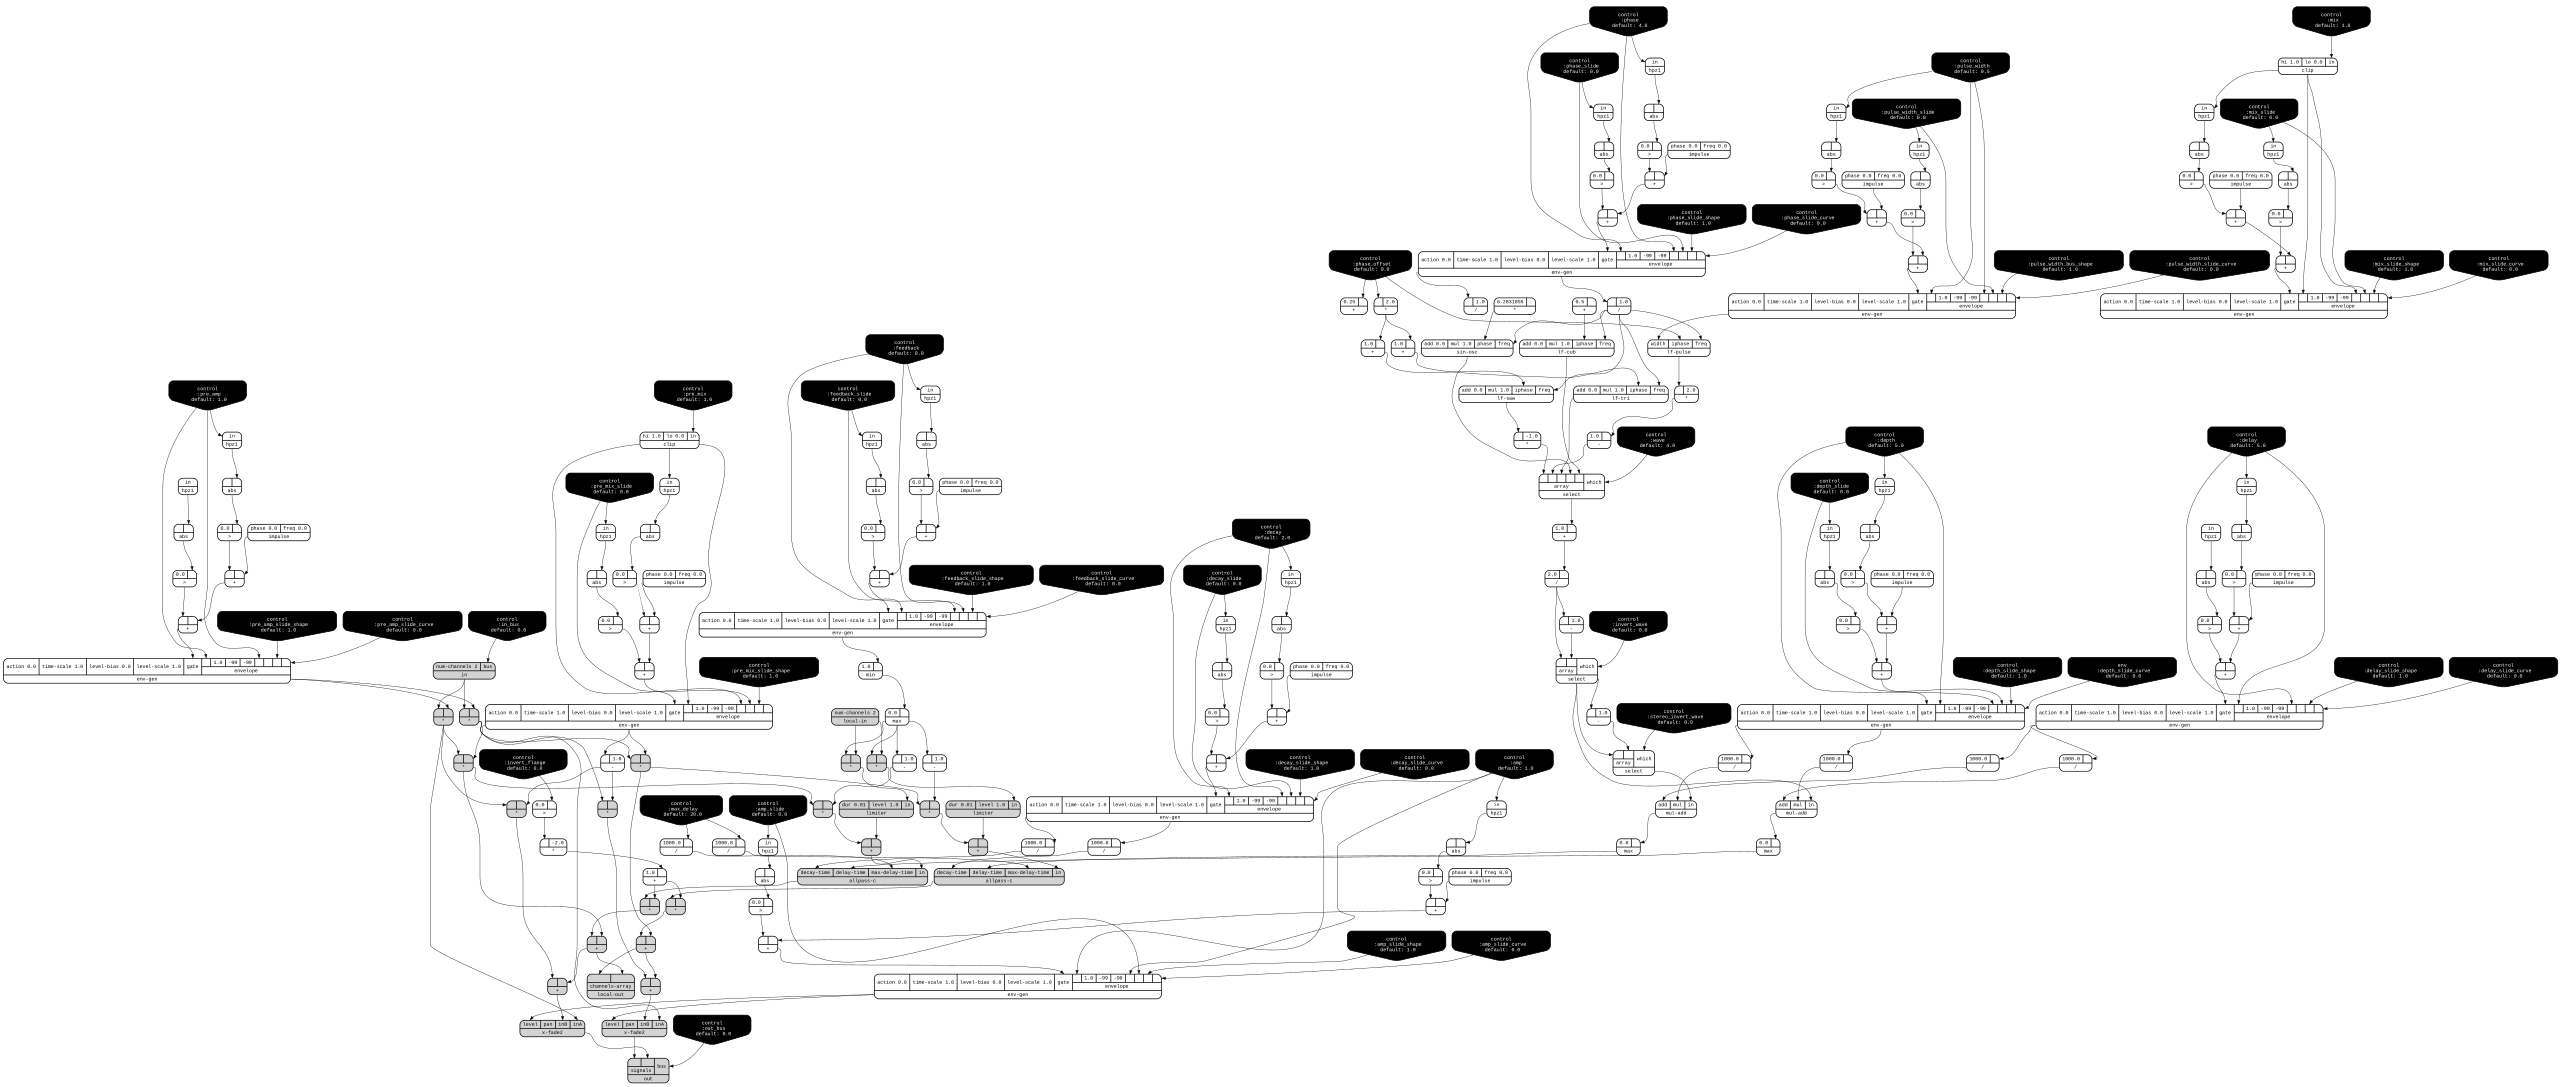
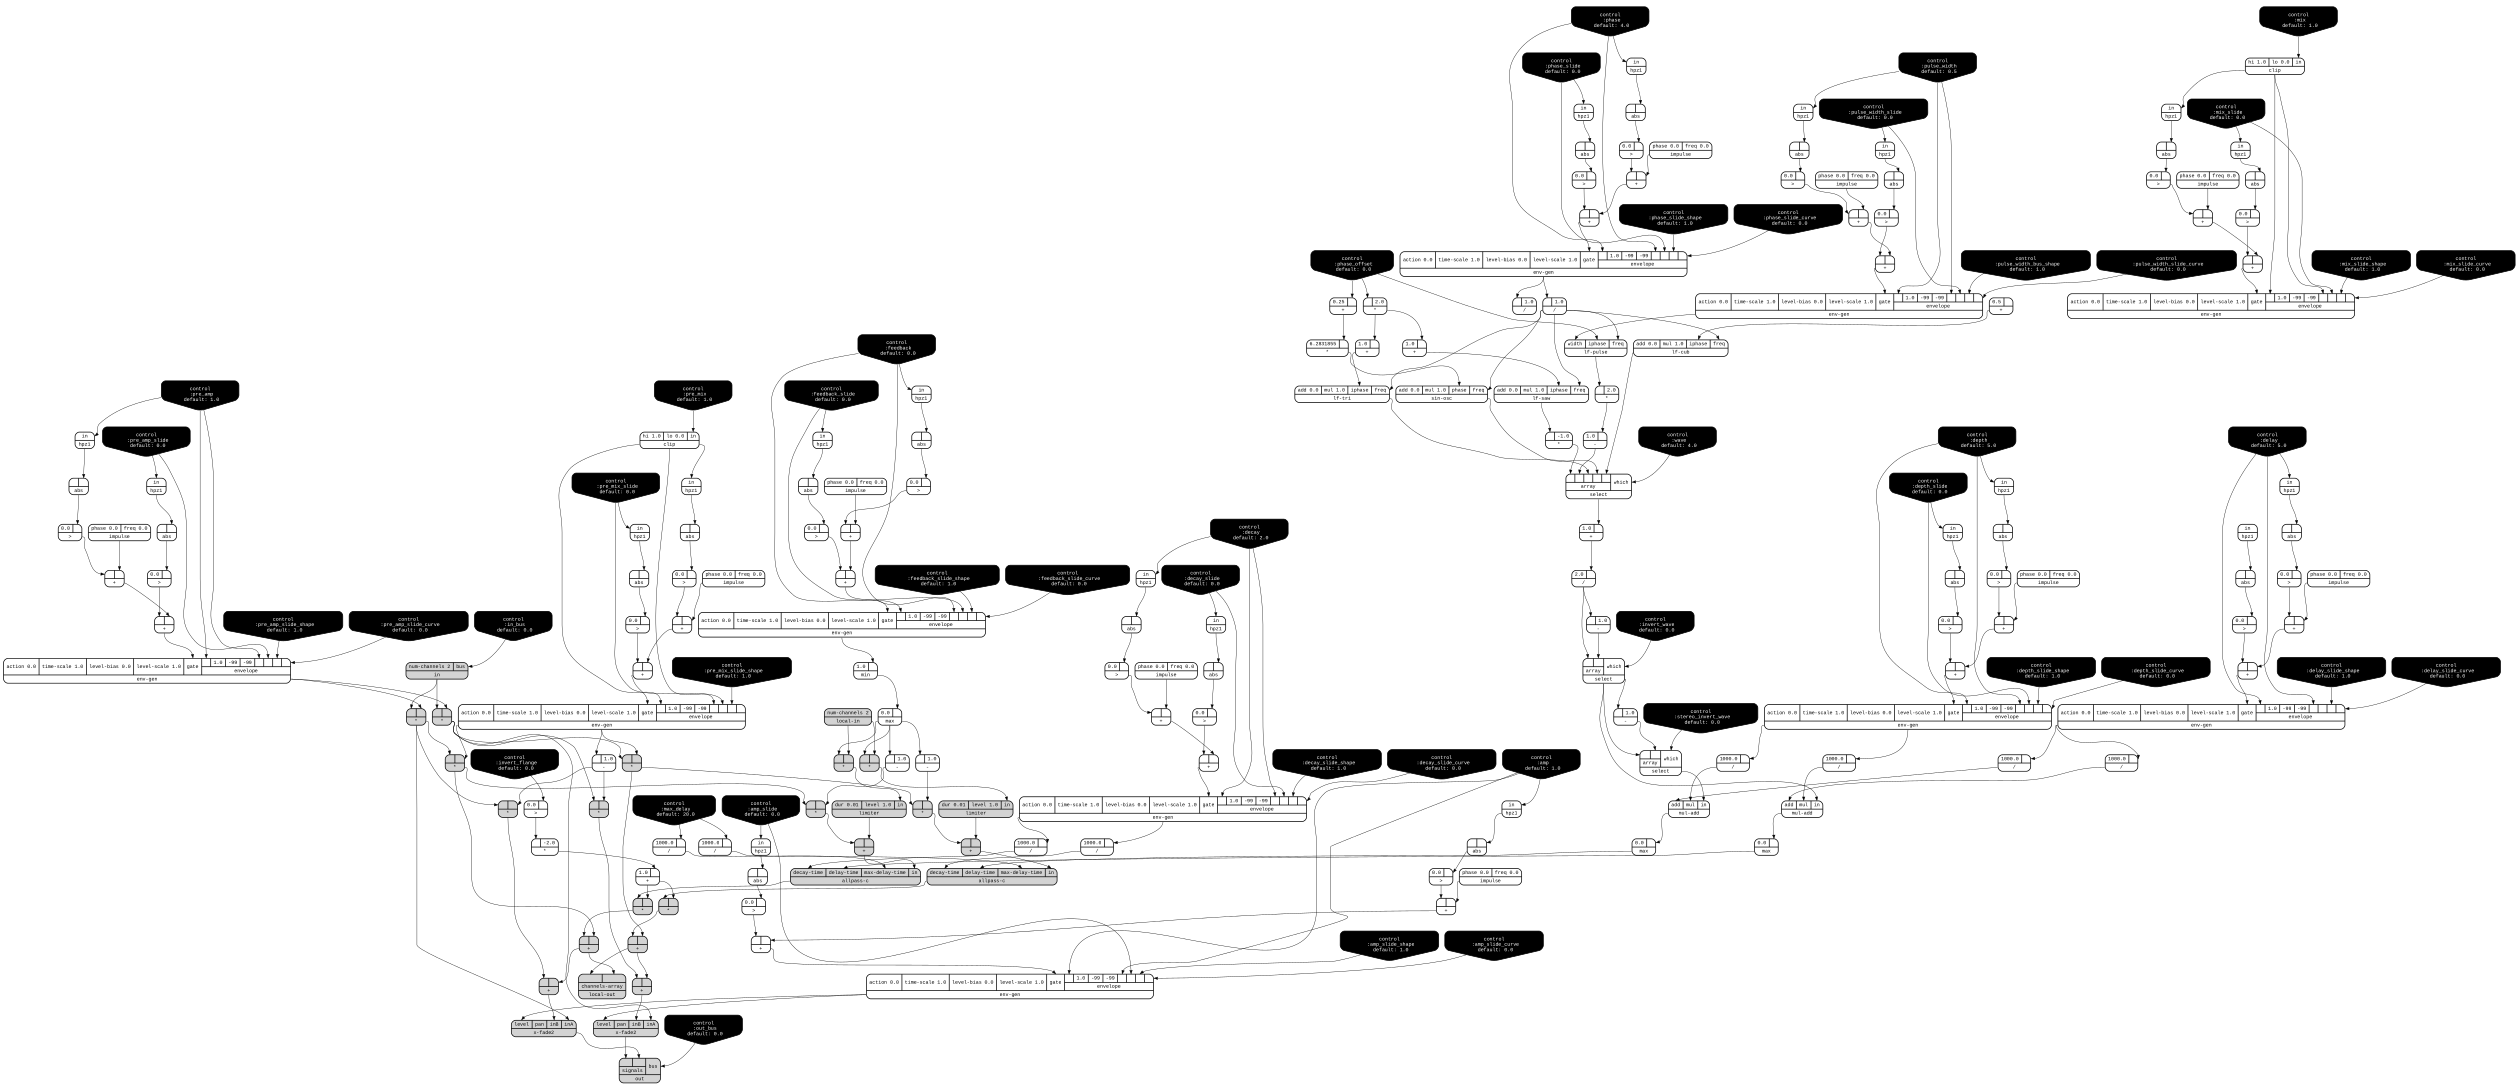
edge "0.25" -> "6.2831855": added
node "control :pre_amp_slide default: 0.0": added
node "env :depth_slide_curve default: 0.0": label "env :depth_slide_curve default: 0.0" -> "control :depth_slide_curve default: 0.0"
